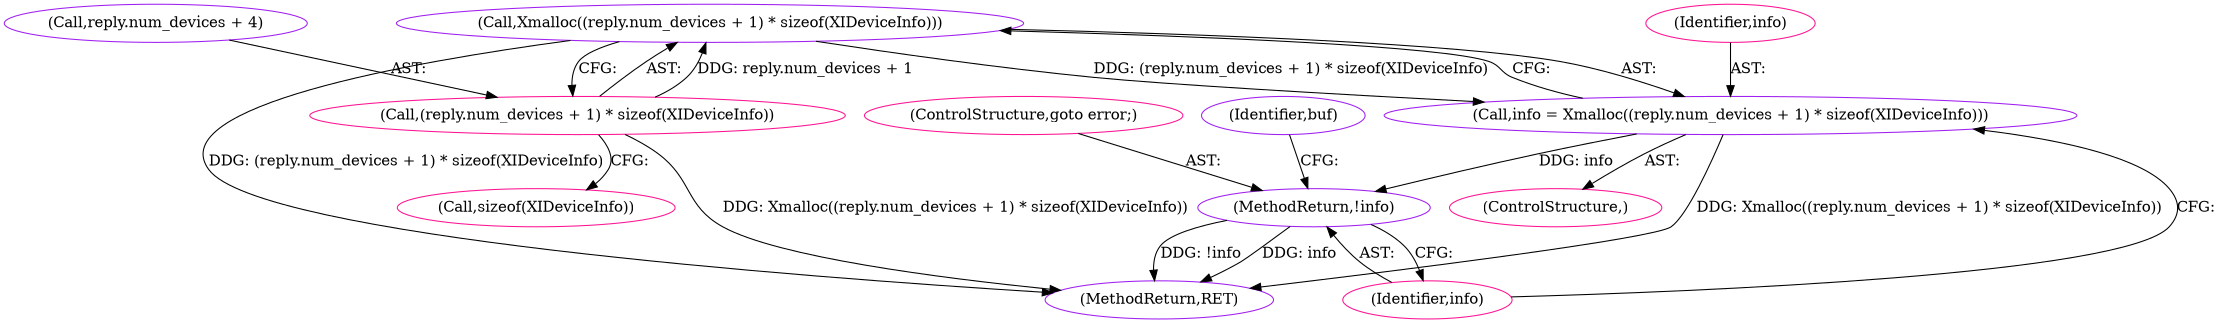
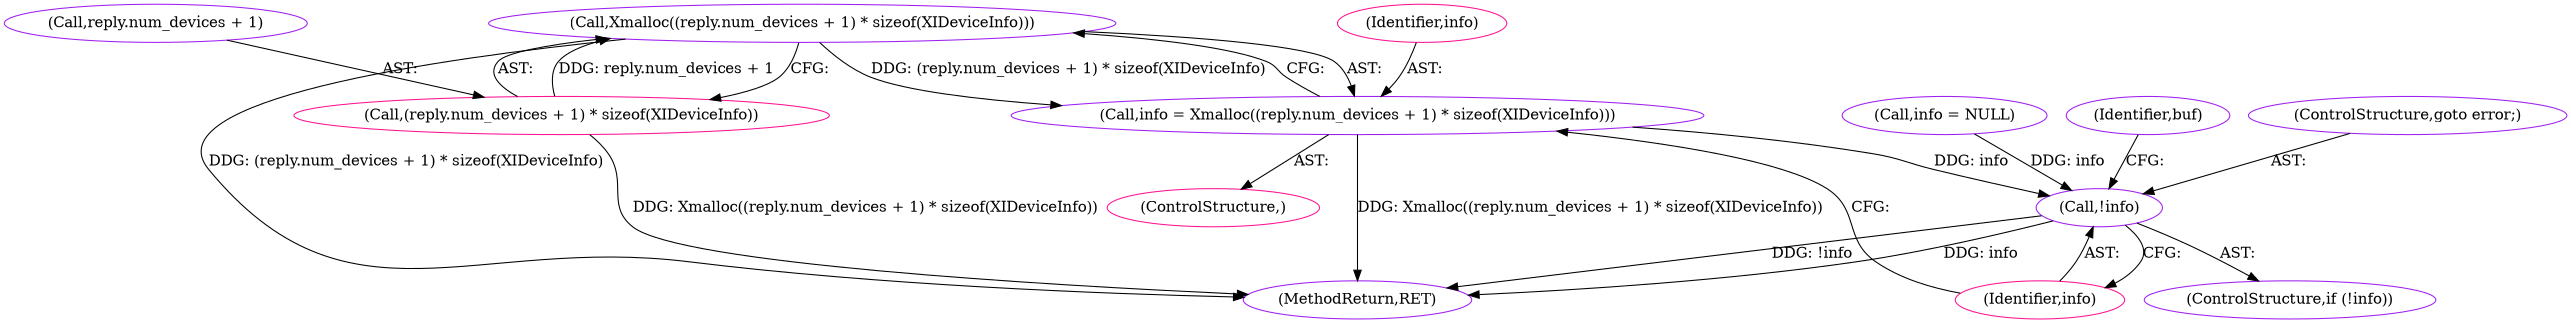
node "(Call,reply.num_devices + 4)": label "(Call,reply.num_devices + 4)" -> "(Call,reply.num_devices + 1)"
node "(ControlStructure,goto error;)": color deeppink -> purple
node "(Call,info = NULL)": added
node "(Call,sizeof(XIDeviceInfo))": removed
node "(MethodReturn,!info)": label "(MethodReturn,!info)" -> "(Call,!info)"
node "(ControlStructure,if (!info))": added
